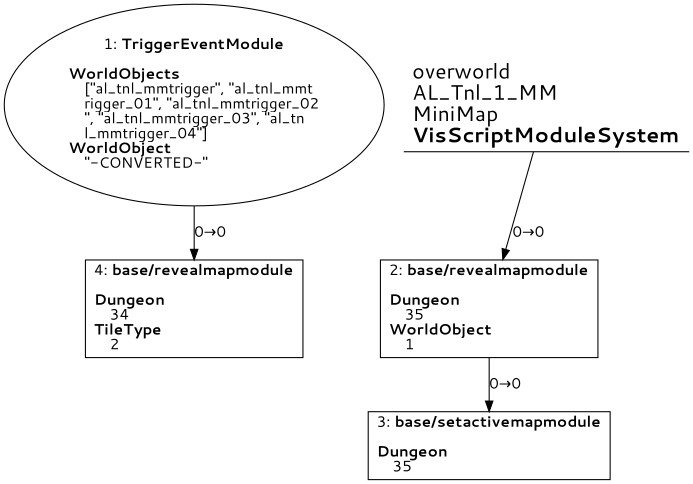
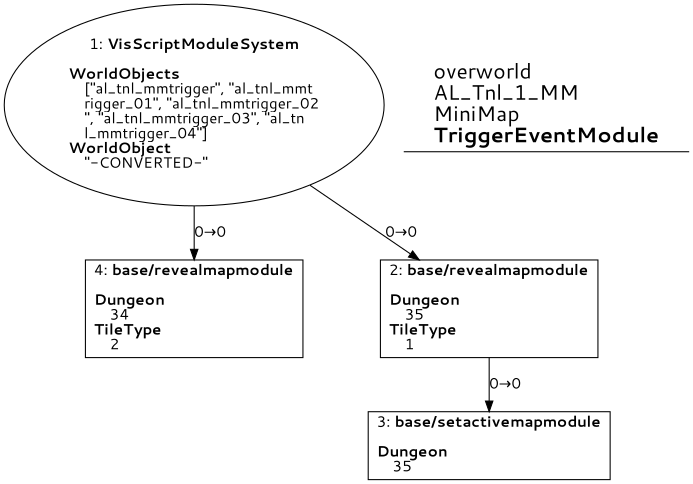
node "1:": text "TriggerEventModule" -> "VisScriptModuleSystem"
node "overworld": text "VisScriptModuleSystem" -> "TriggerEventModule"
edge "overworld" -> "2:": now "1:" -> "2:"
node "2:": text "WorldObject" -> "TileType"
